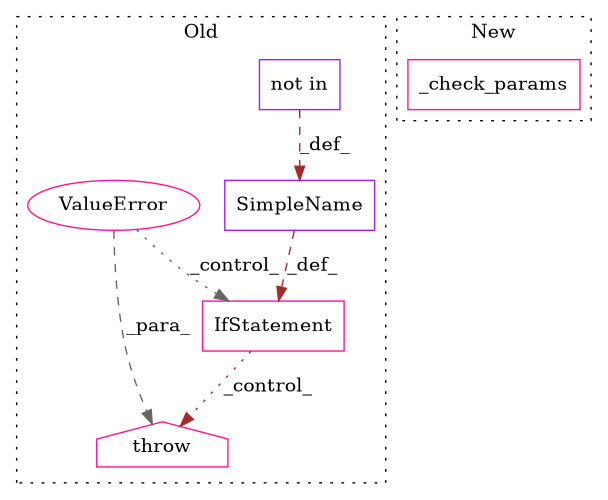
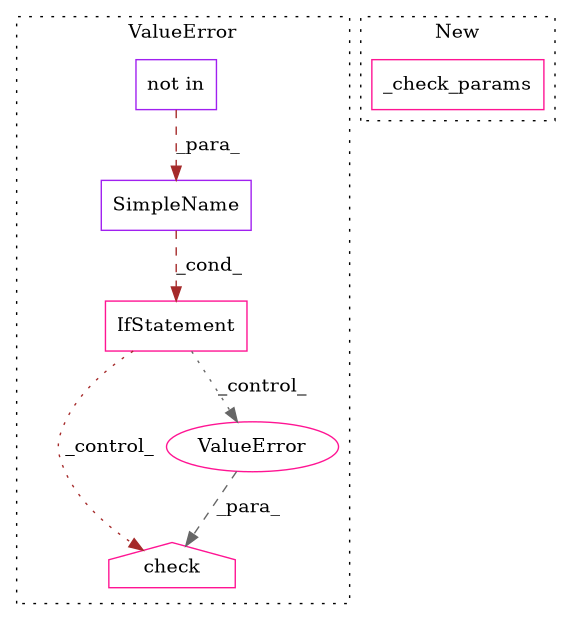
cluster "Old": label "Old" -> "ValueError"
edge "not in" -> "SimpleName": label "_def_" -> "_para_"
edge "ValueError" -> "IfStatement": reversed
edge "SimpleName" -> "IfStatement": label "_def_" -> "_cond_"
node "throw": label "throw" -> "check"
